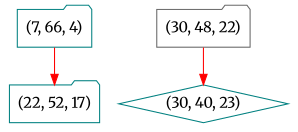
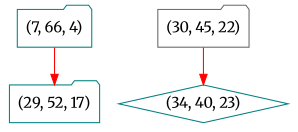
node "(30, 48, 22)": label "(30, 48, 22)" -> "(30, 45, 22)"
node "(22, 52, 17)": label "(22, 52, 17)" -> "(29, 52, 17)"
node "(30, 40, 23)": label "(30, 40, 23)" -> "(34, 40, 23)"
